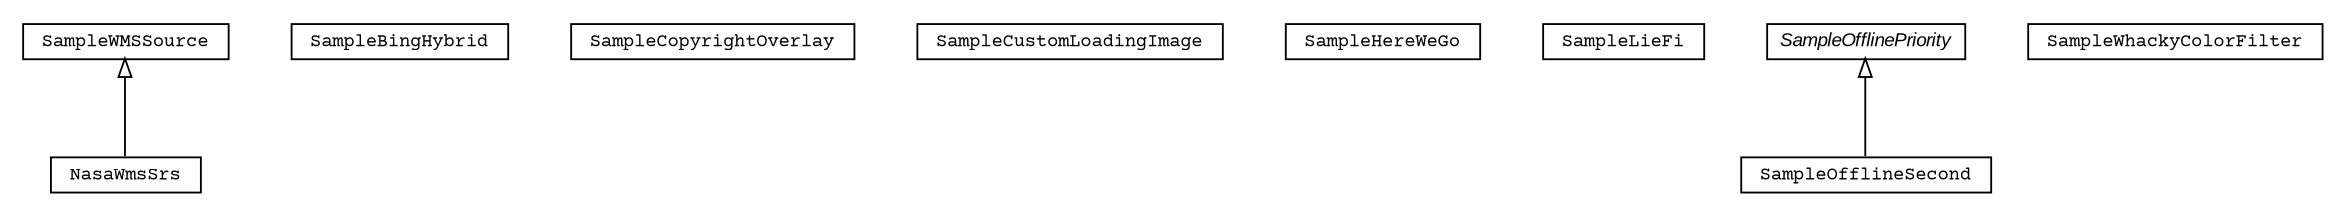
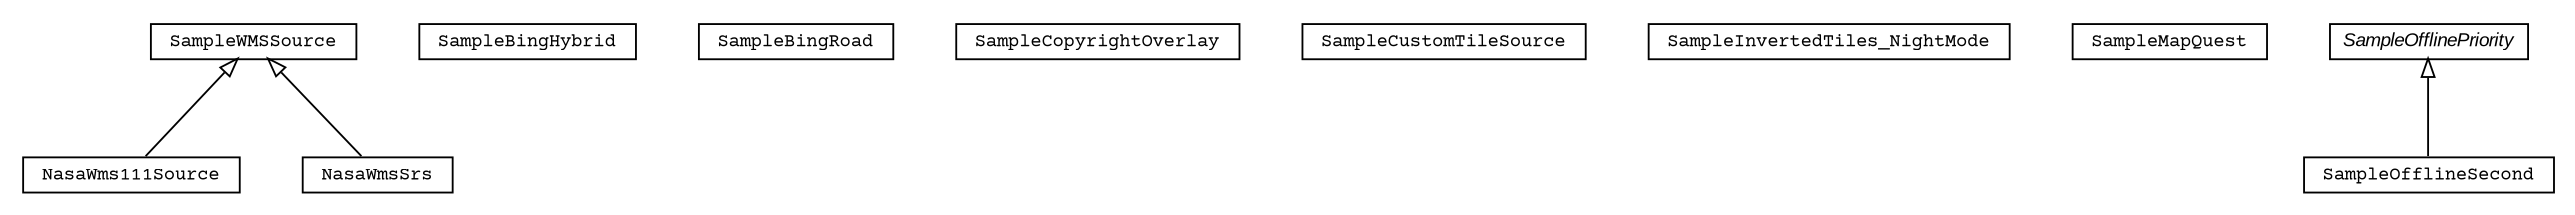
node "SampleBingRoad": added
node "SampleCustomLoadingImage": removed
node "SampleHereWeGo": removed
node "SampleCustomTileSource": added
node "SampleLieFi": removed
node "SampleInvertedTiles_NightMode": added
node "SampleMapQuest": added
node "SampleWhackyColorFilter": removed
node "NasaWms111Source": added
